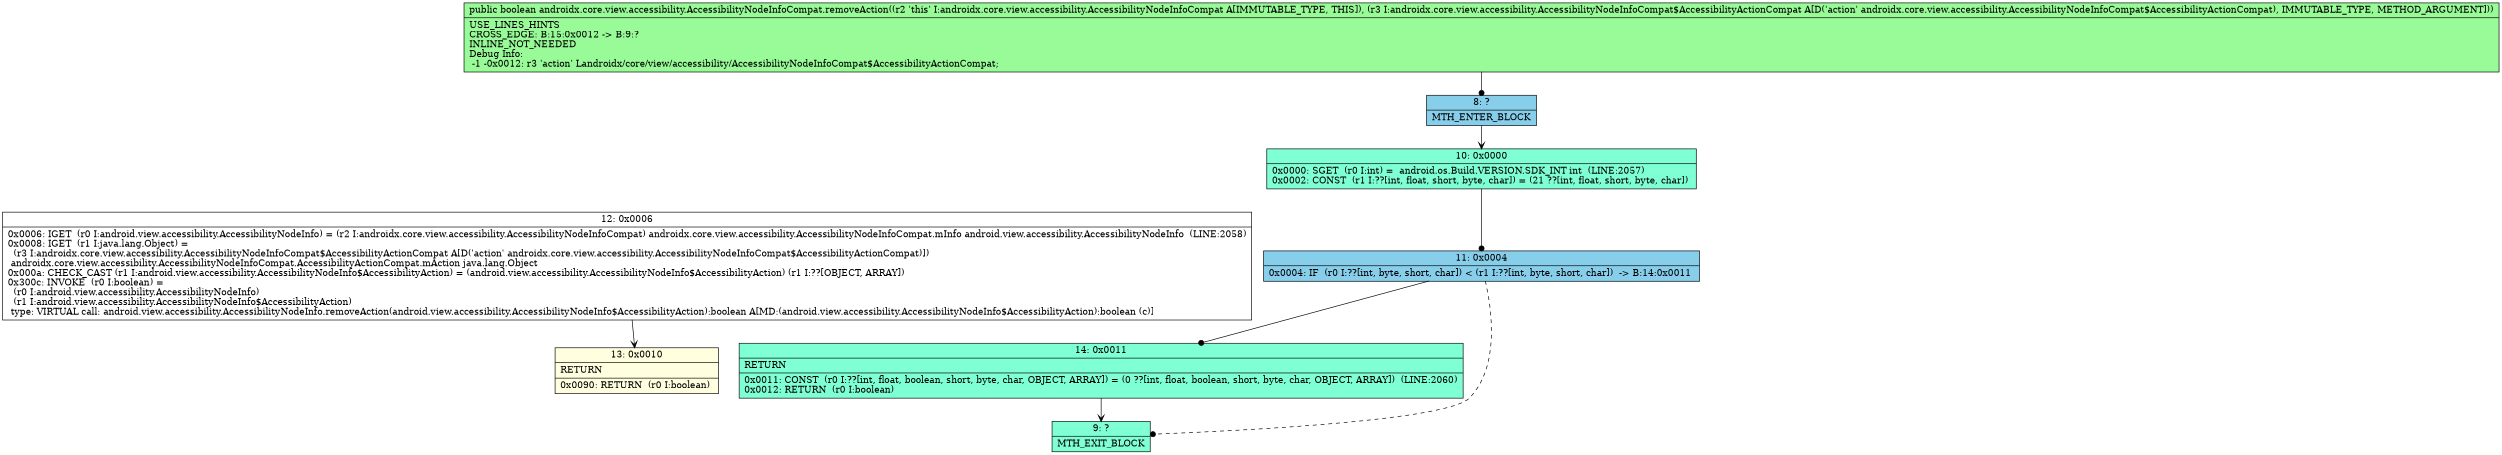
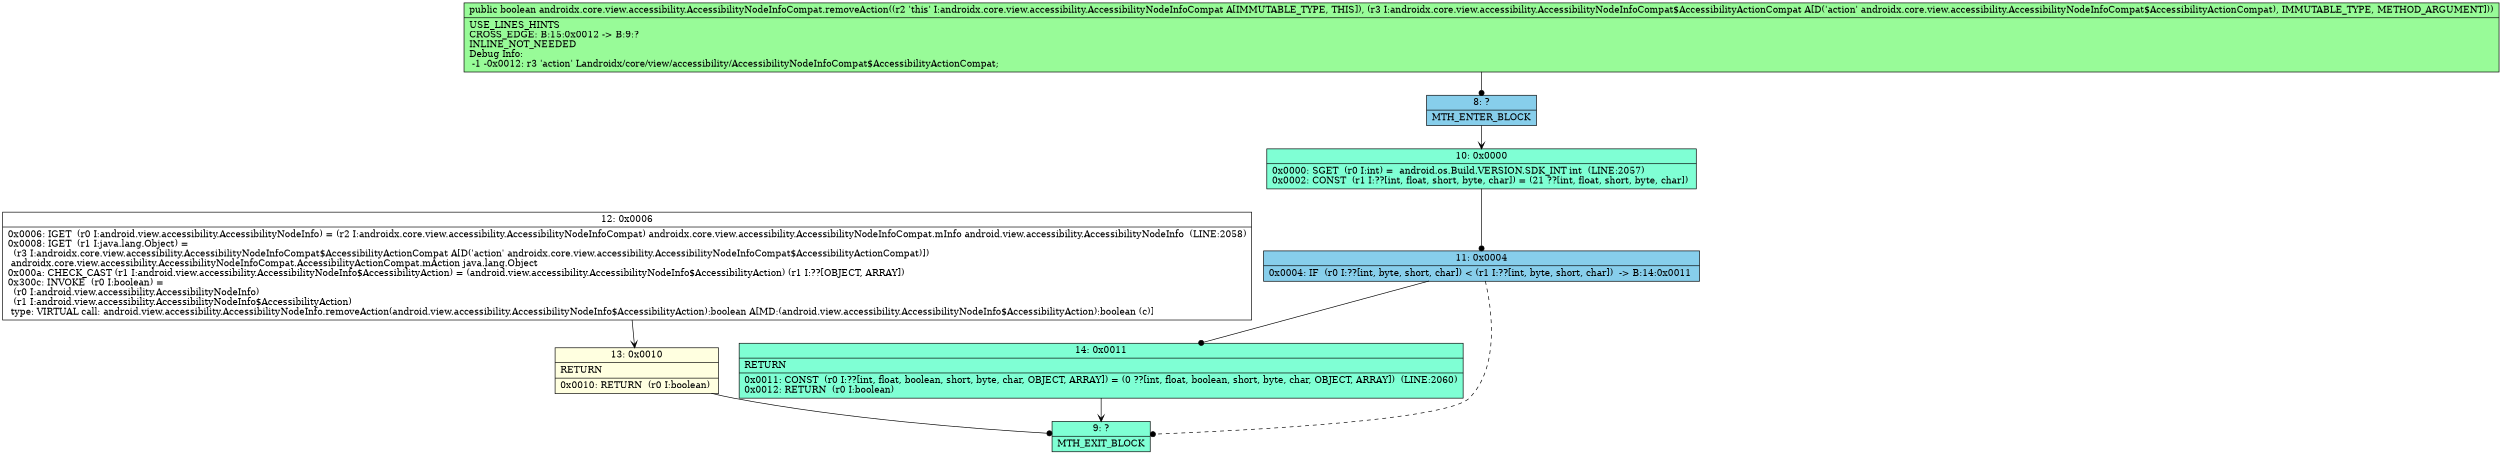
node "13: 0x0010": text "0x0090: RETURN  (r0 I:boolean)" -> "0x0010: RETURN  (r0 I:boolean)"
edge "13: 0x0010" -> "9: ?": added
